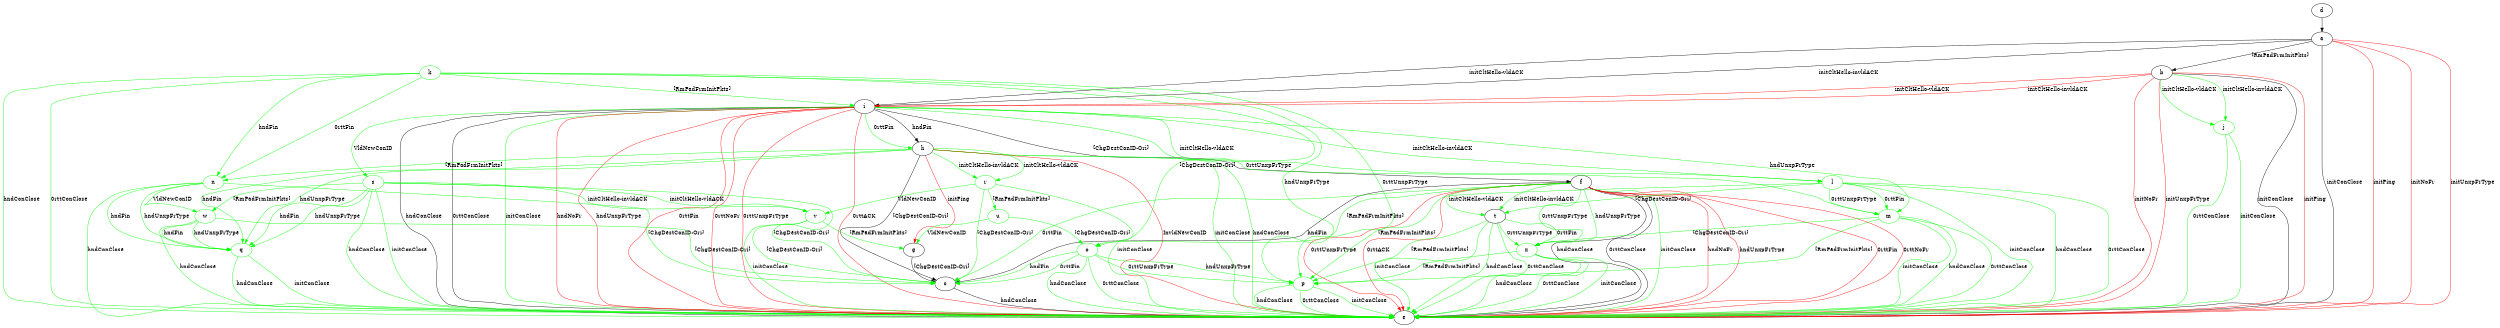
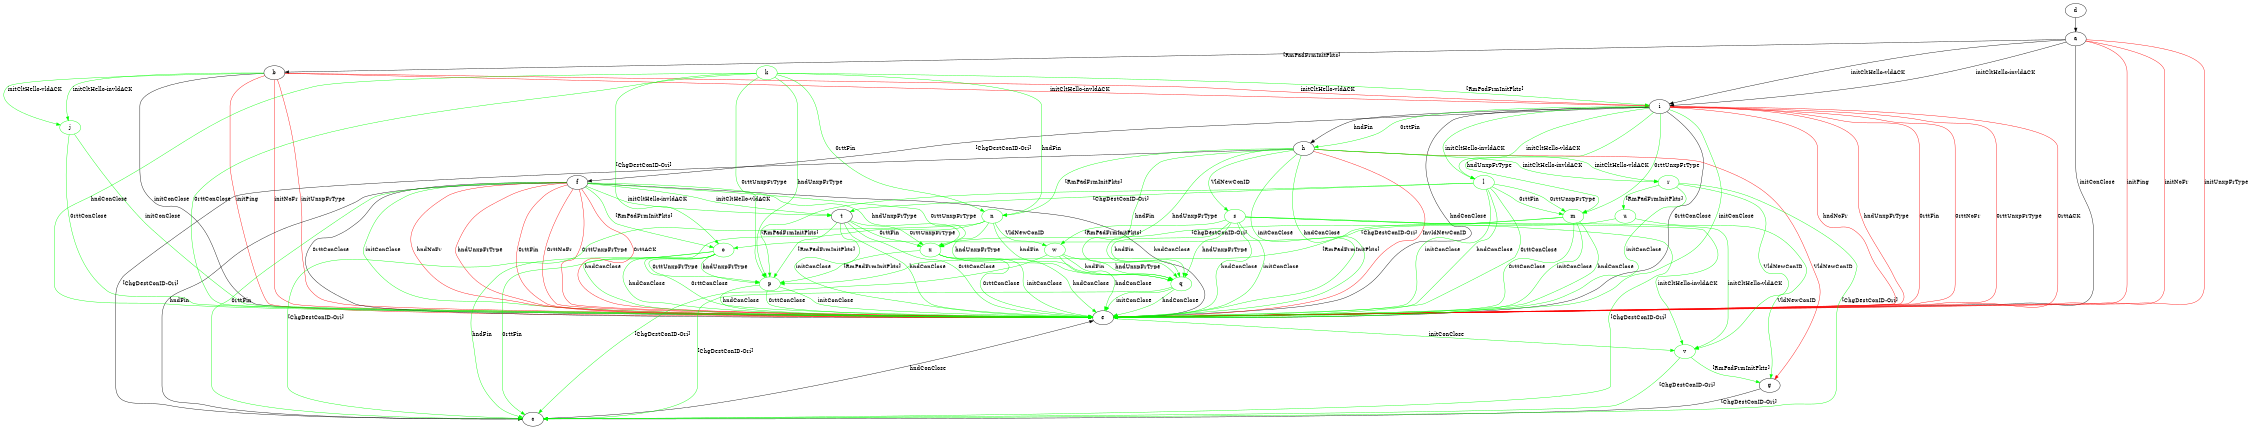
edge "i" -> "s": now "h" -> "s"
edge "h" -> "g": label "initPing " -> "VldNewConID "
edge "q" -> "c": added, label "[ChgDestConID-Ori]"
edge "v" -> "e": reversed
